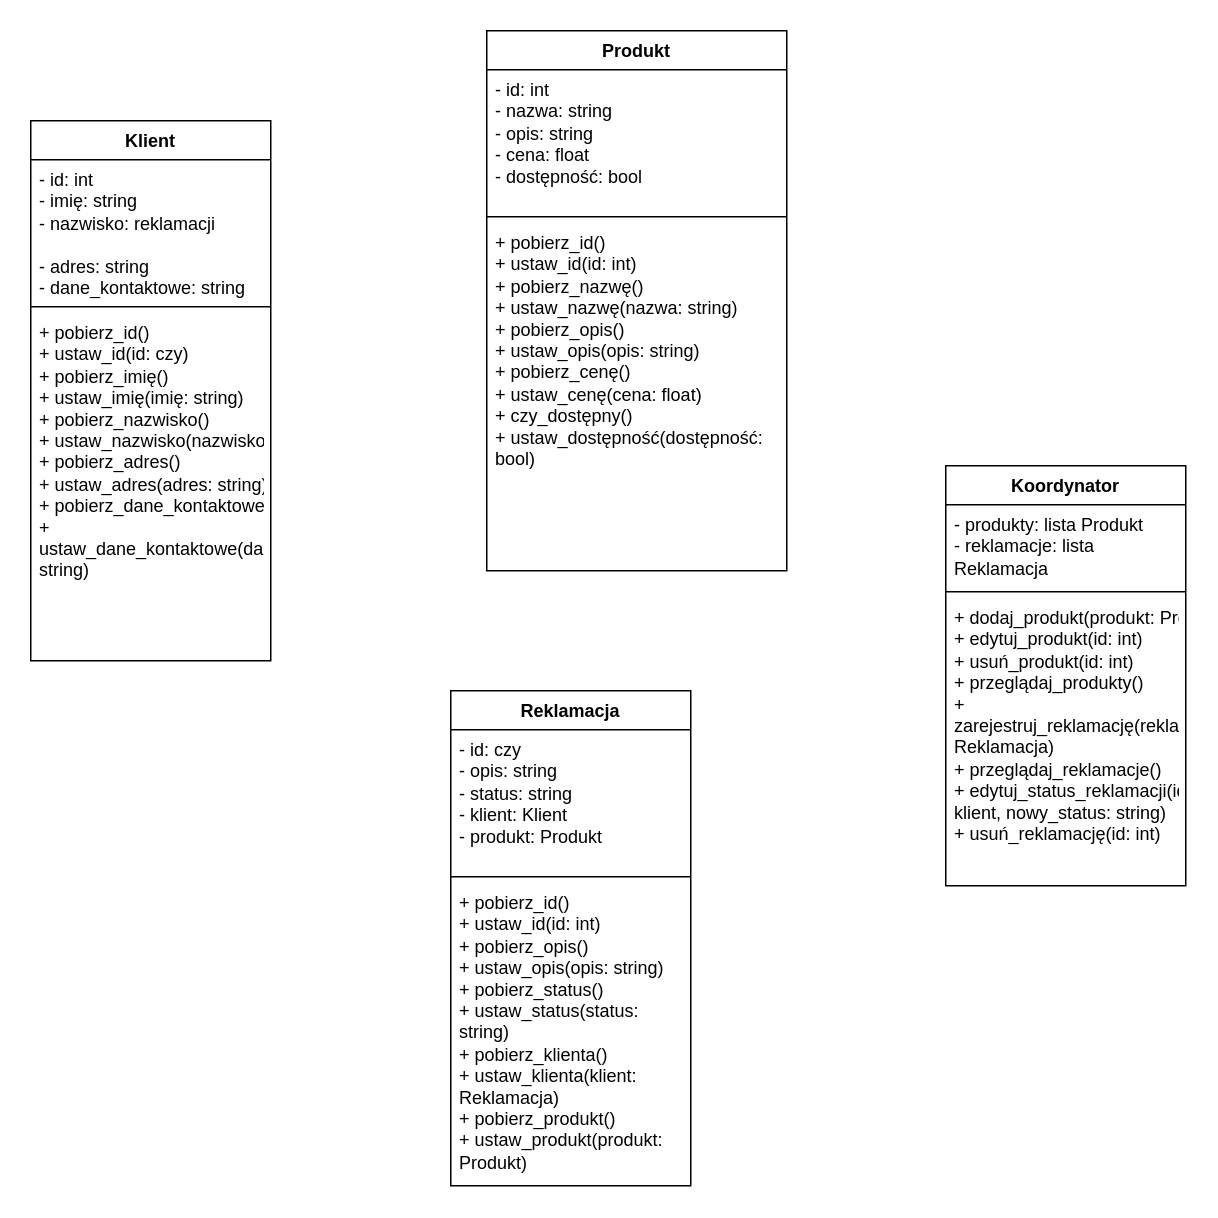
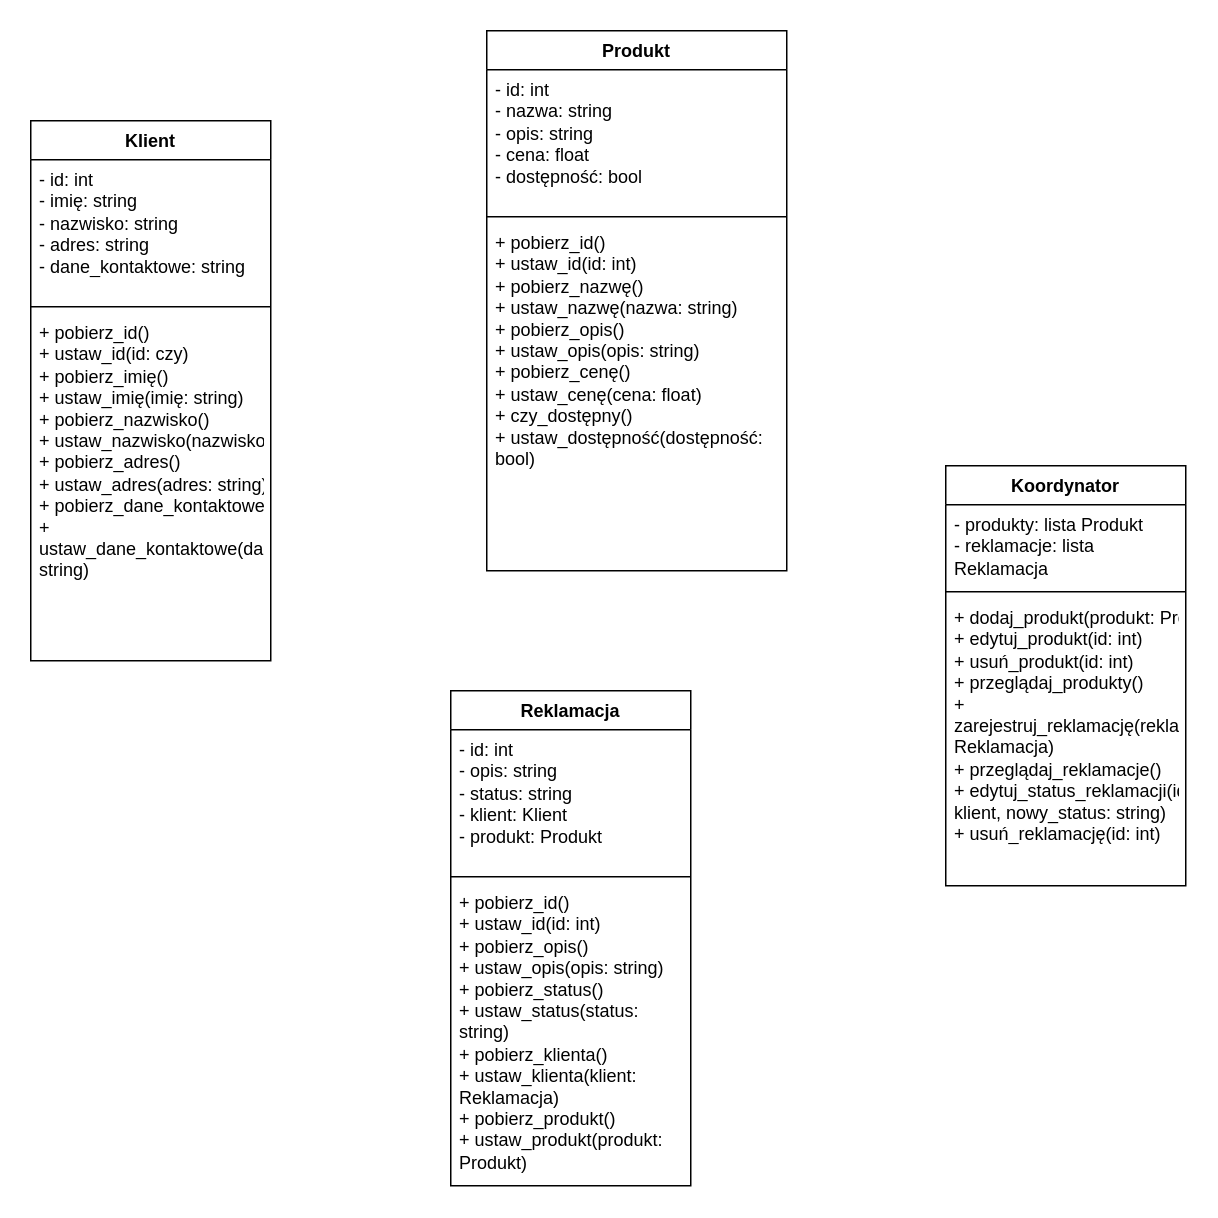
node "- id: int - imię: string - nazwisko: reklamacji - adres: string - dane_kontaktowe: string": label "- id: int - imię: string - nazwisko: reklamacji - adres: string - dane_kontaktowe: string" -> "- id: int - imię: string - nazwisko: string - adres: string - dane_kontaktowe: string"
node "- id: czy - opis: string - status: string - klient: Klient - produkt: Produkt": label "- id: czy - opis: string - status: string - klient: Klient - produkt: Produkt" -> "- id: int - opis: string - status: string - klient: Klient - produkt: Produkt"
